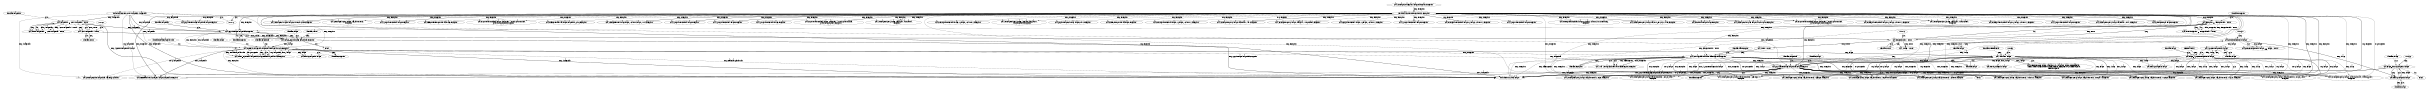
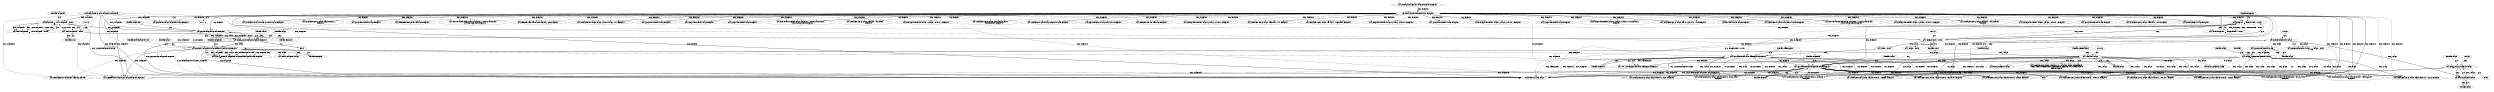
node "(Call,SetImageColorspace(image,GRAYColorspace,exception))": added
edge "(Call,image=AcquireImage(image_info,exception))" -> "(Call,AcquireImage(image_info,exception))": label "CFG: " -> "NULL: "
node "(TIFFReadBlob,i)": label "(TIFFReadBlob,i)" -> "(Identifier,i)"
